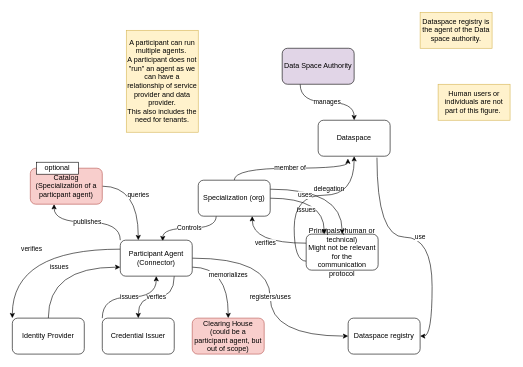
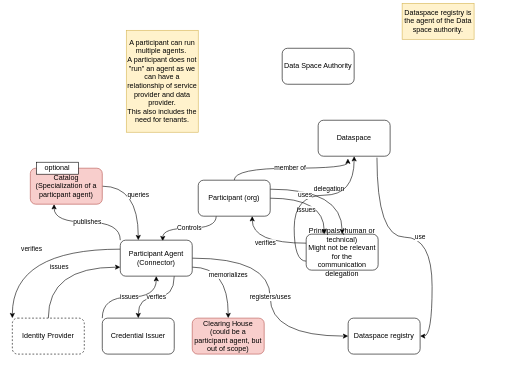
node "Dataspace registry is the agent of the Data space authority.": moved (456, 30) -> (438, 21)
node "Data Space Authority": fillcolor #e1d5e7 -> #ffffff
edge "Data Space Authority" -> "Dataspace": removed, label "manages"
node "Human users or individuals are not part of this figure.": removed
node "Specialization (org)": label "Specialization (org)" -> "Participant (org)"
node "Principals (human or technical) Might not be relevant for the communication protocol": label "Principals (human or technical) Might not be relevant for the communication protocol" -> "Principals (human or technical) Might not be relevant for the communication delegation"
node "Identity Provider": style solid -> dashed
